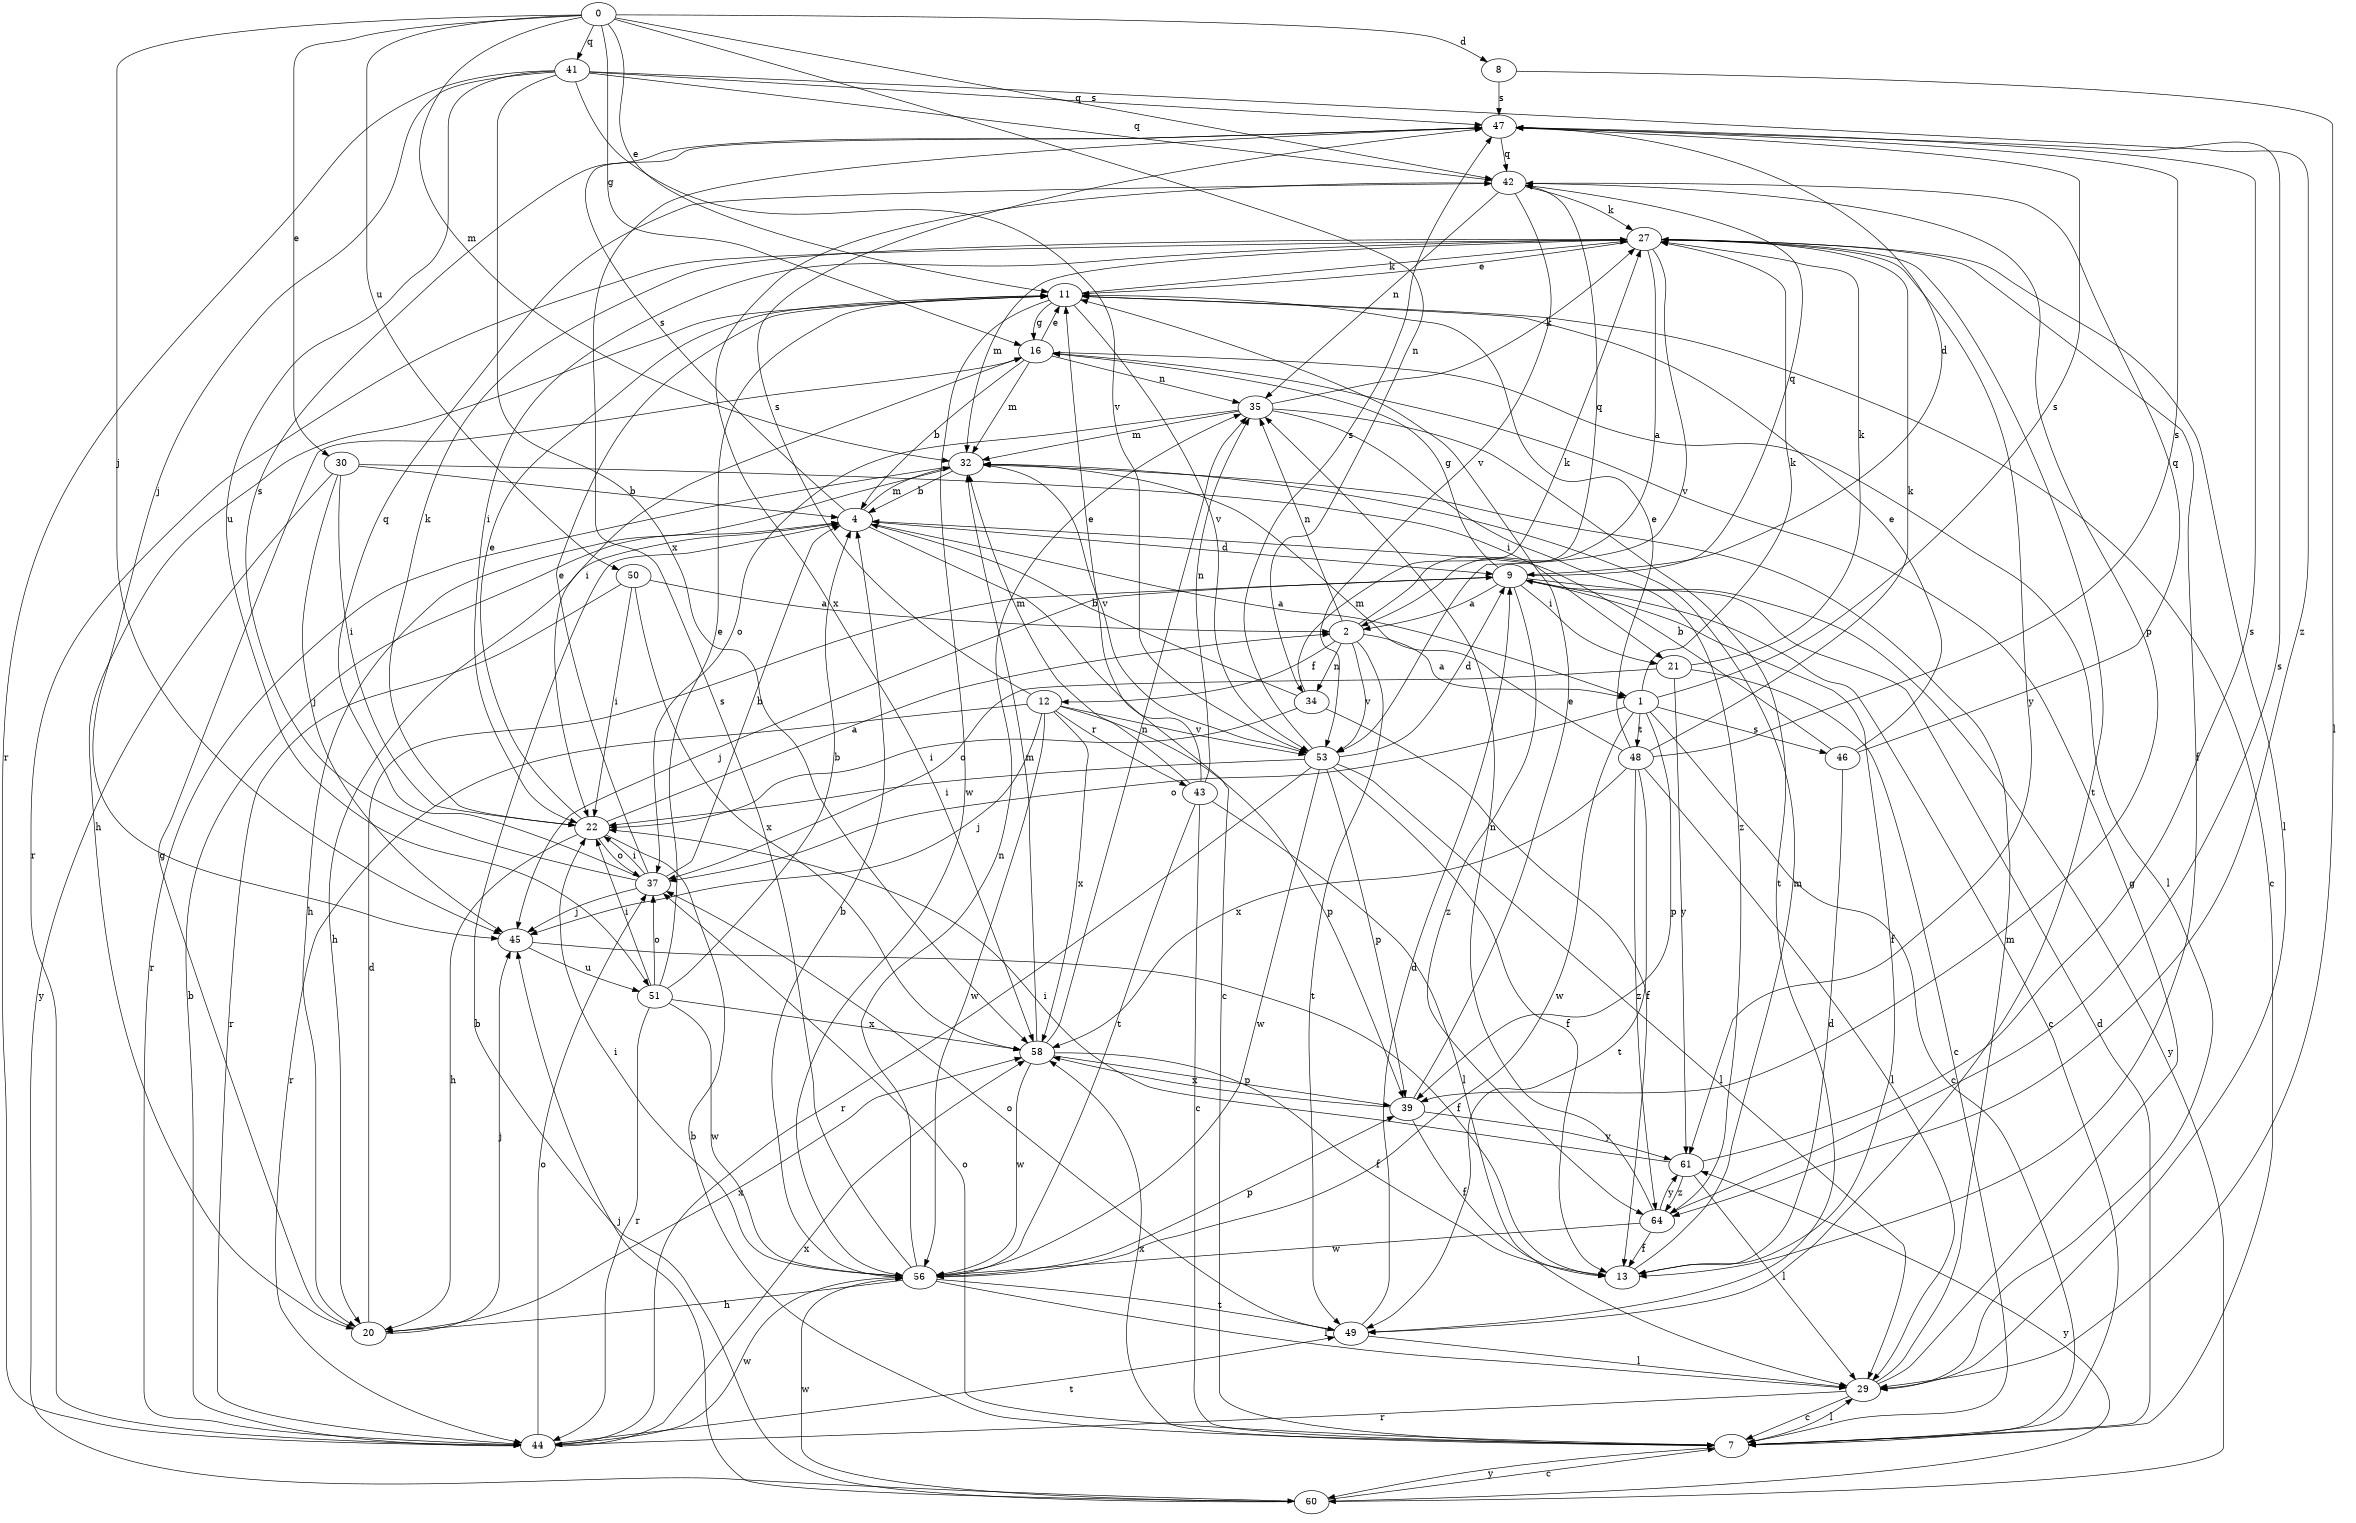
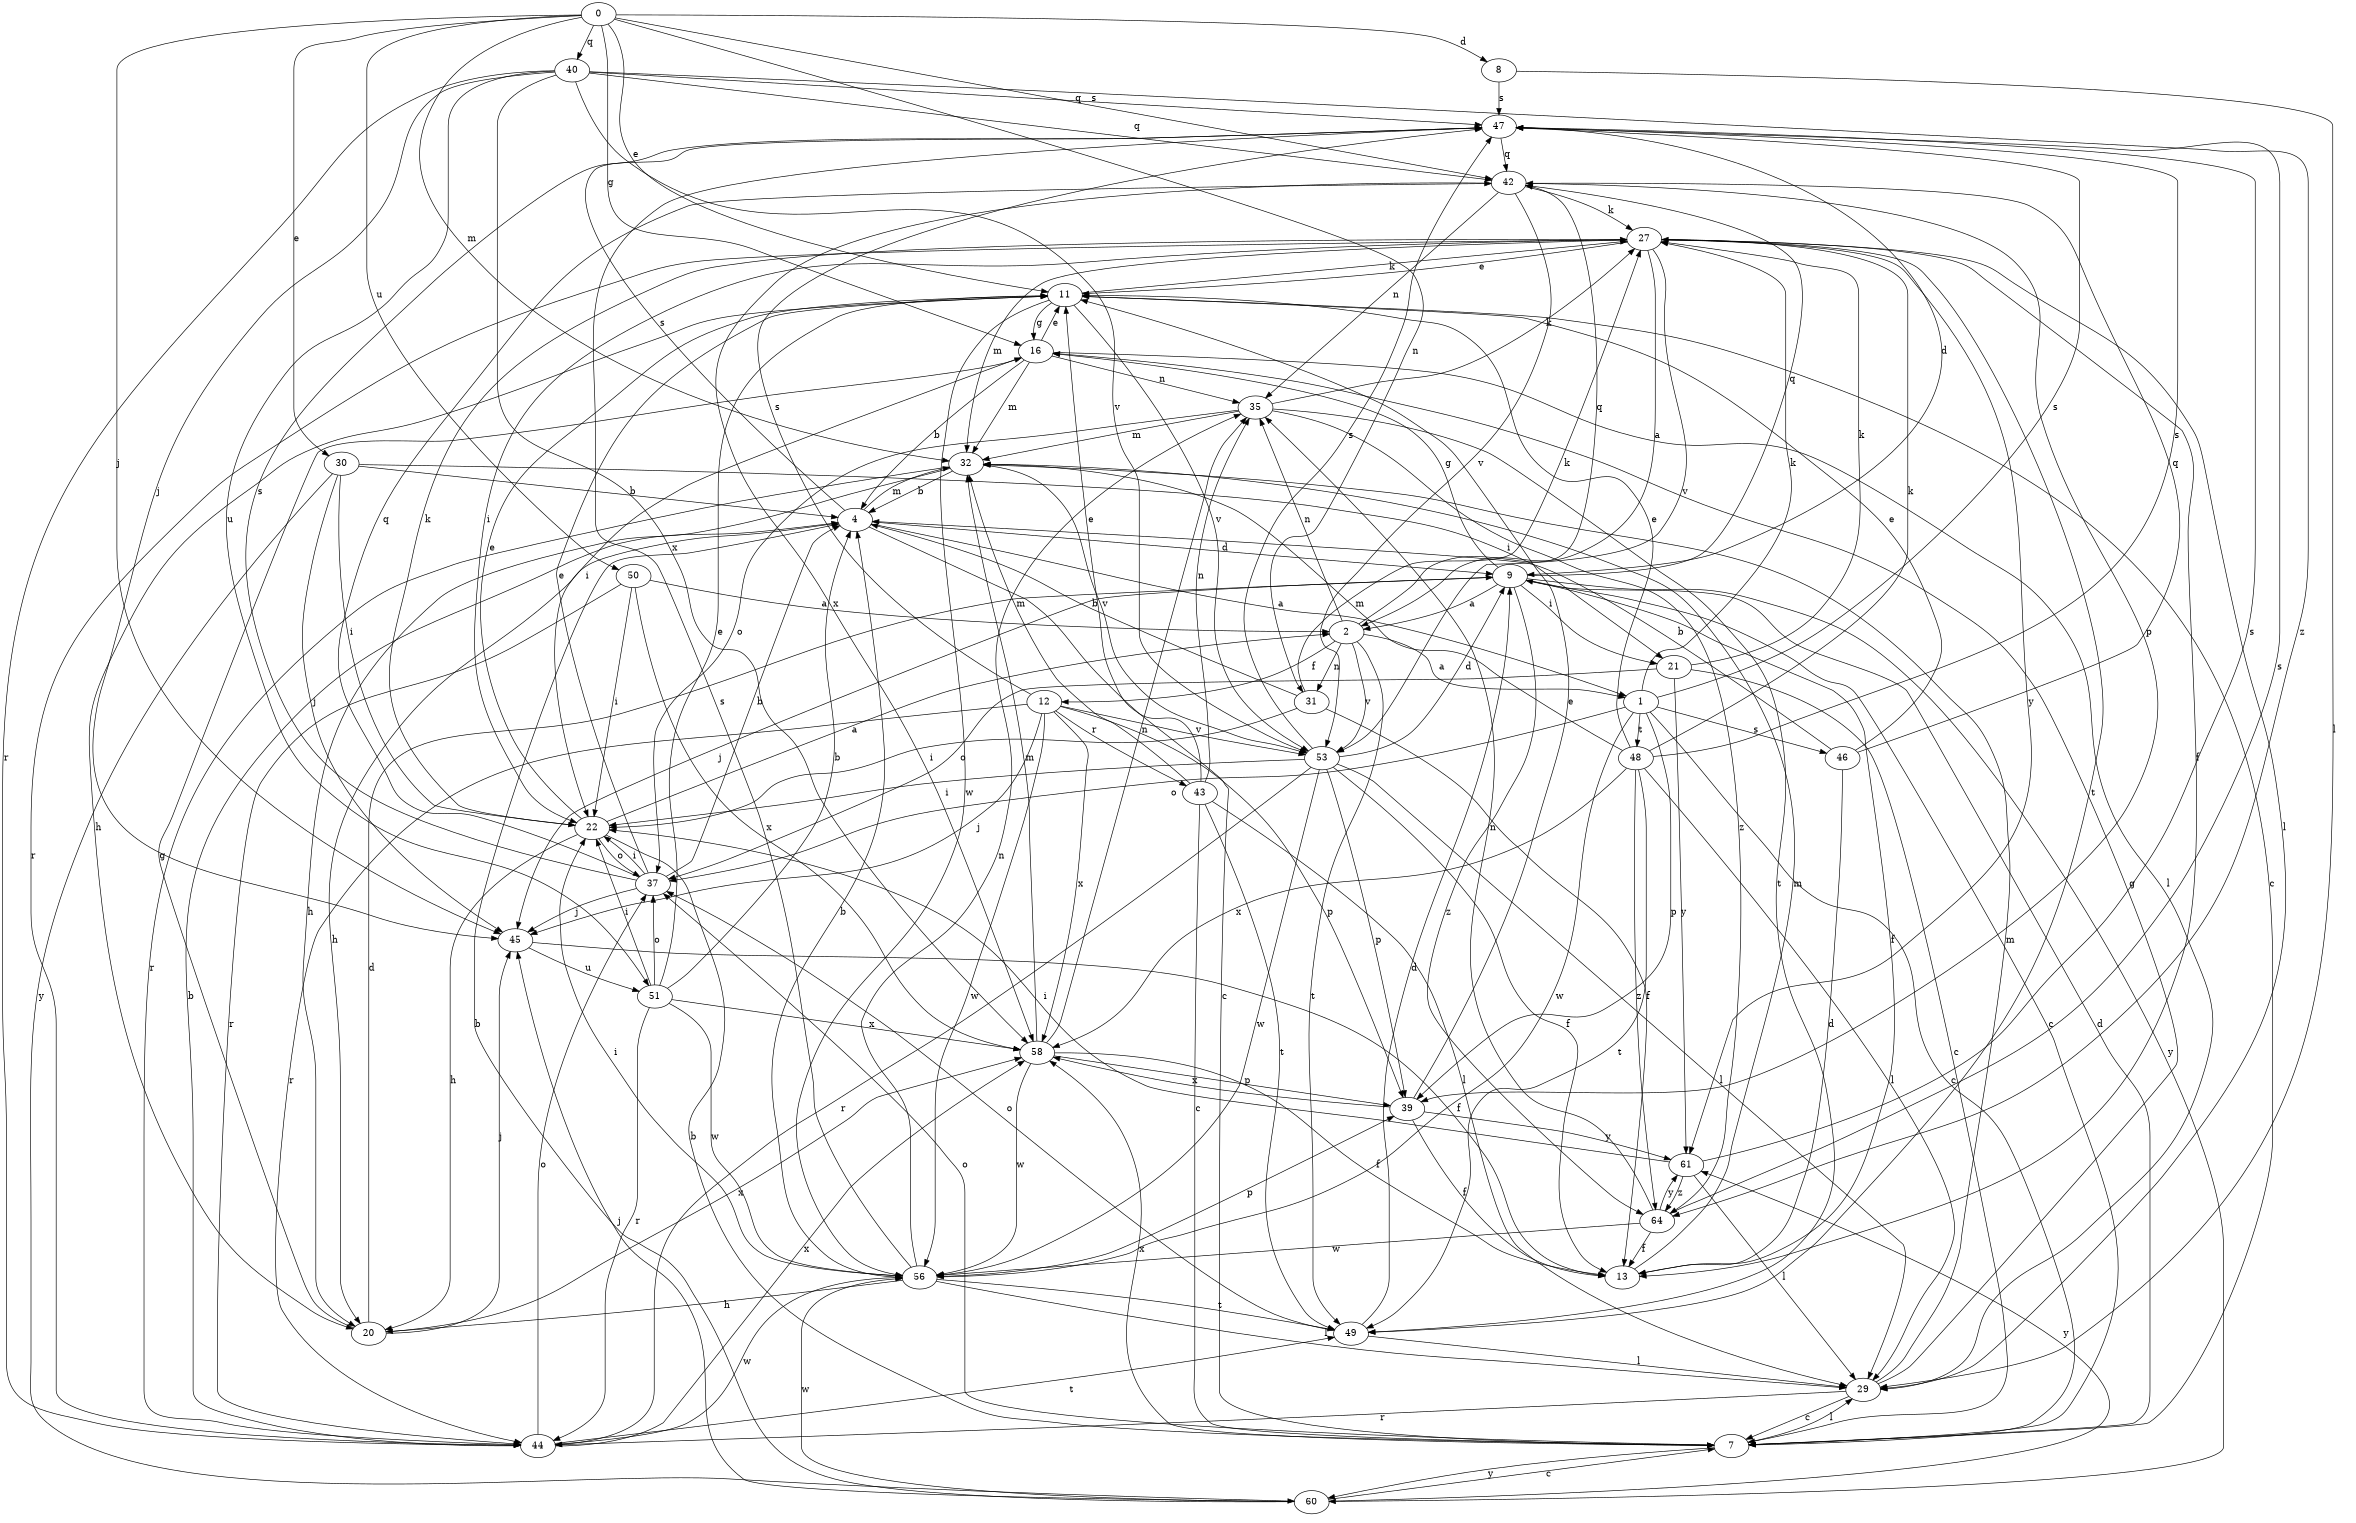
node "41": label "41" -> "40"
node "34": label "34" -> "31"
edge "43" -> "56": now "43" -> "49"
